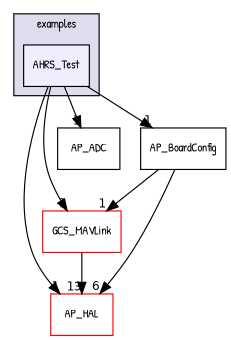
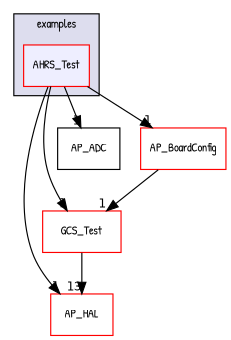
node "AHRS_Test": color black -> red
node "AP_BoardConfig": color black -> red
edge "AP_BoardConfig" -> "AP_HAL": removed
node "GCS_MAVLink": label "GCS_MAVLink" -> "GCS_Test"
